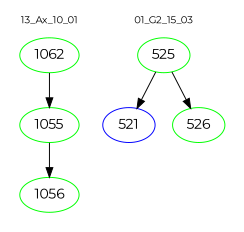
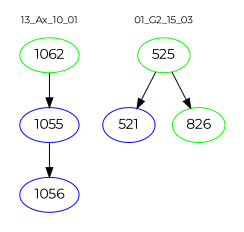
node "1055": color green -> blue
node "526": label "526" -> "826"
node "1056": color green -> blue
